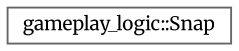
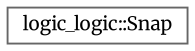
node "gameplay_logic::Snap": label "gameplay_logic::Snap" -> "logic_logic::Snap"
